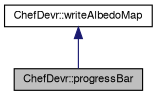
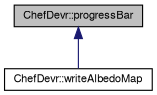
edge "ChefDevr::progressBar" -> "ChefDevr::writeAlbedoMap": reversed
